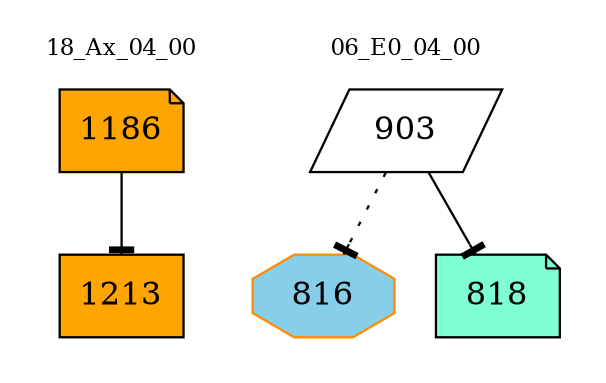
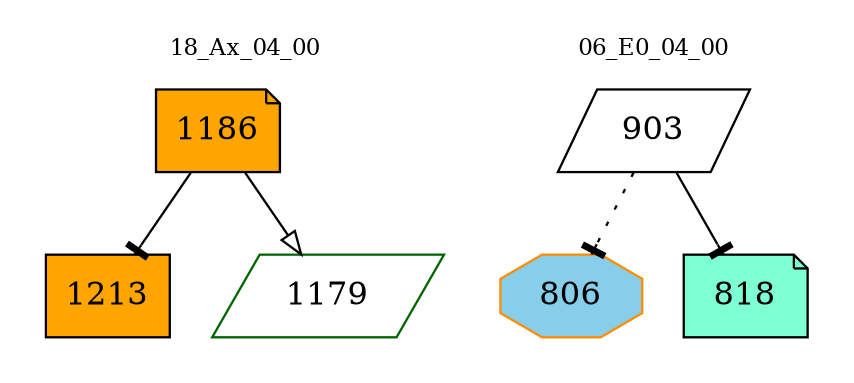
node "816": label "816" -> "806"
node "1179": added
